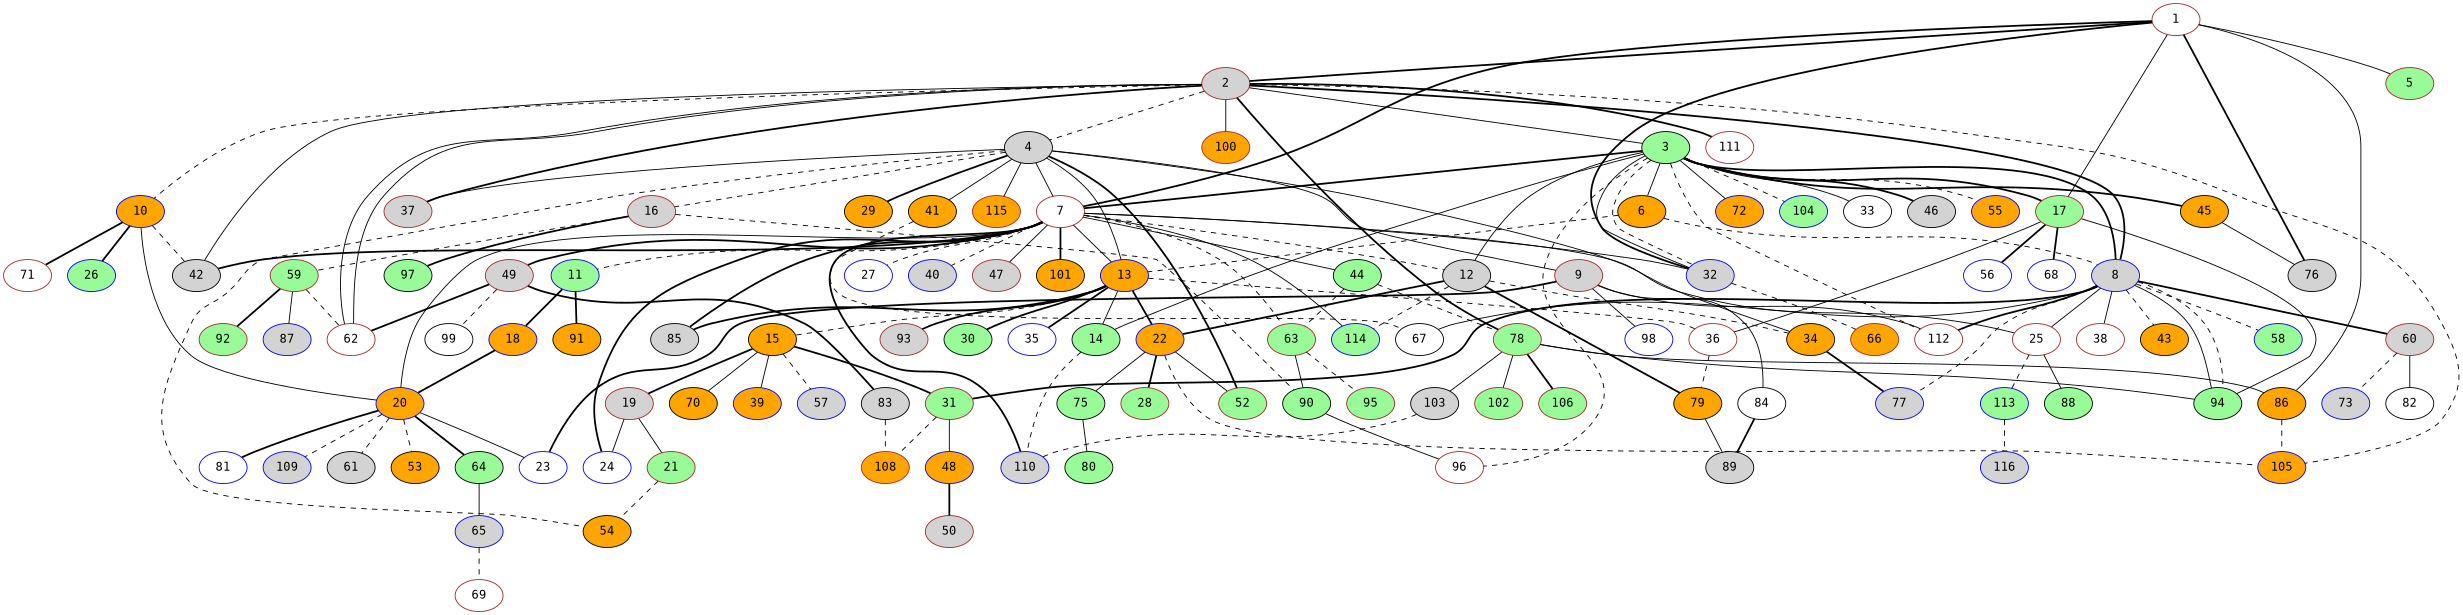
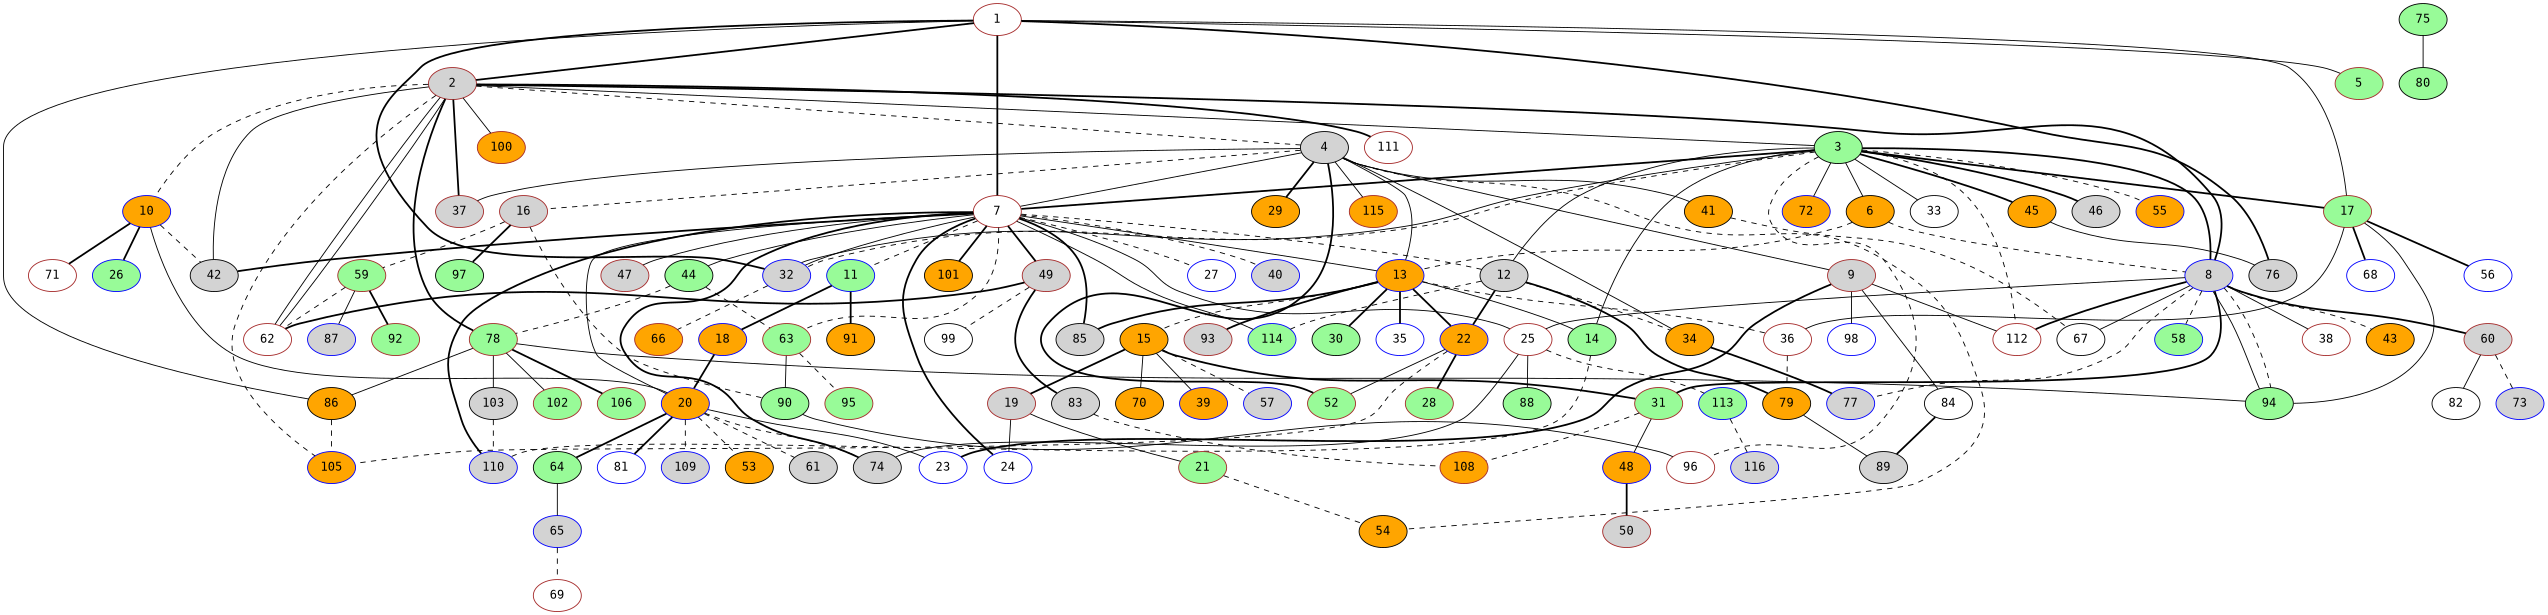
node "104": removed
edge "22" -- "75": removed
node "74": added
